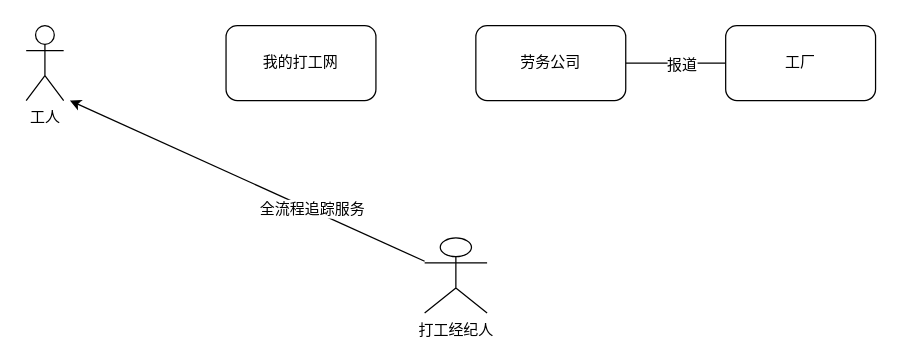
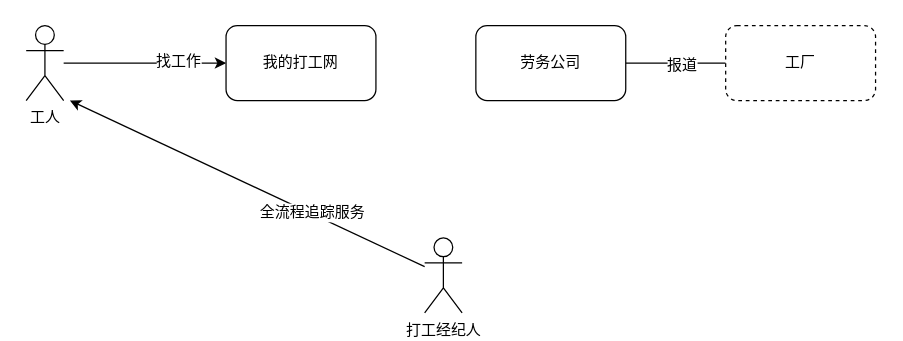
edge "工人" -> "我的打工网": added, label "找工作"
node "工厂": style solid -> dashed
node "打工经纪人": size 63x75 -> 38x75
